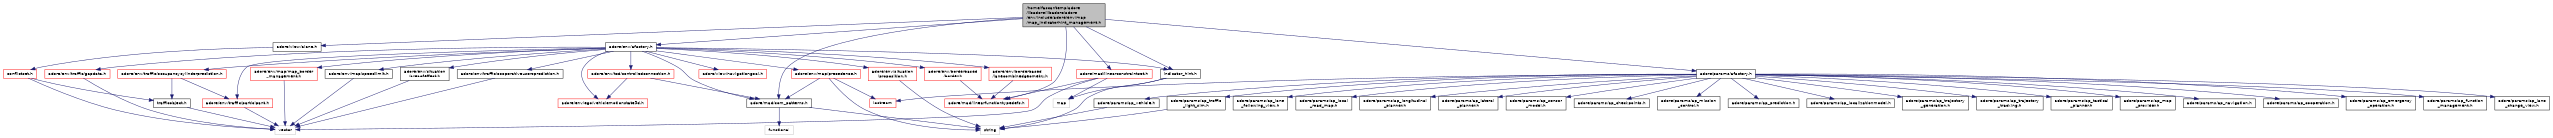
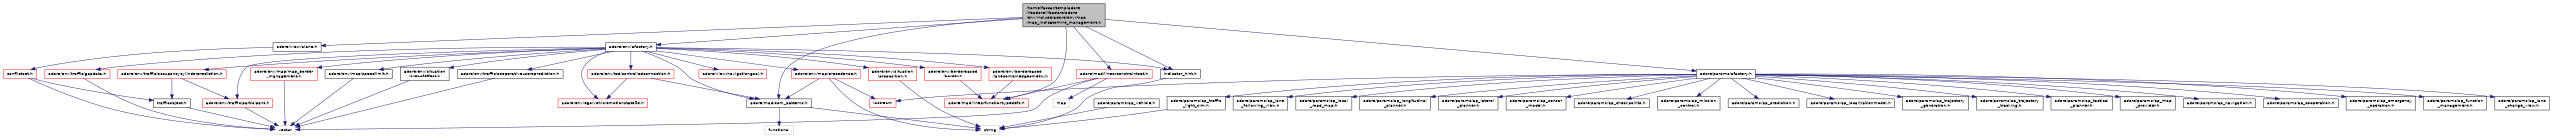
edge "adore/params/afactory.h" -> "adore/params/ap_vehicle.h": removed
edge "indicator_hint.h" -> "map": removed
